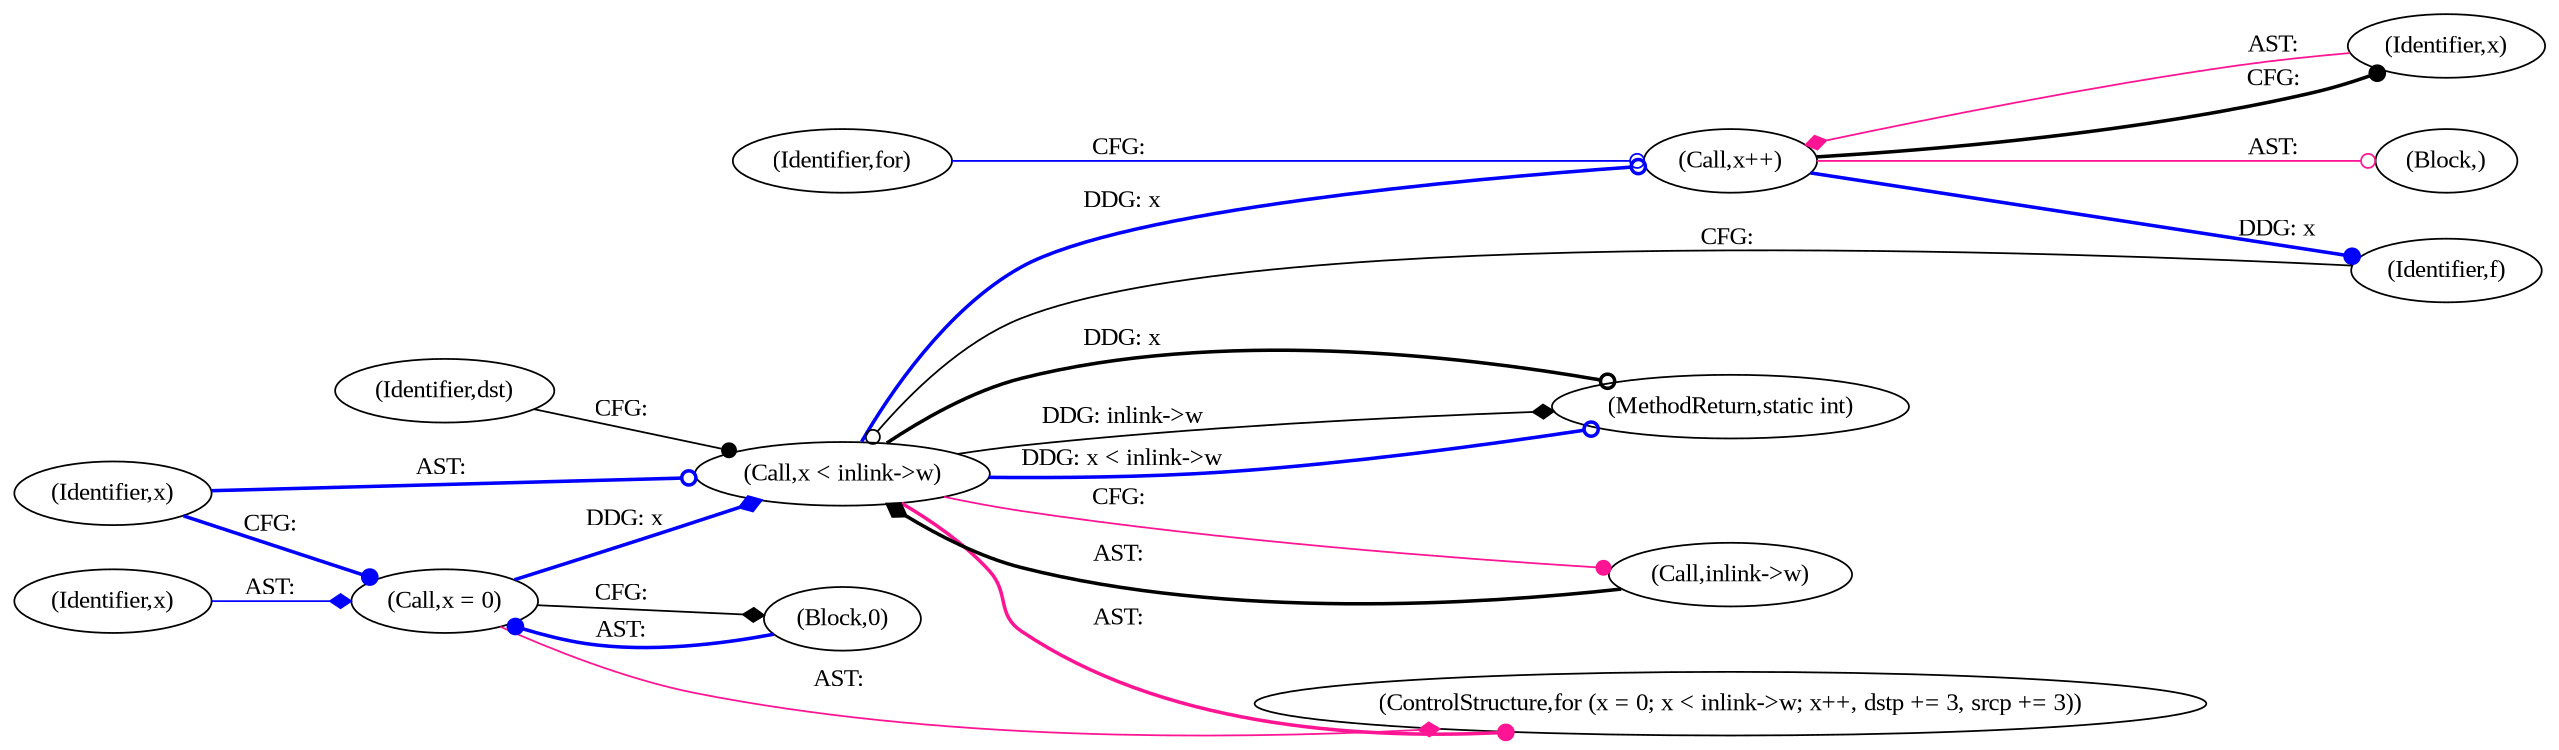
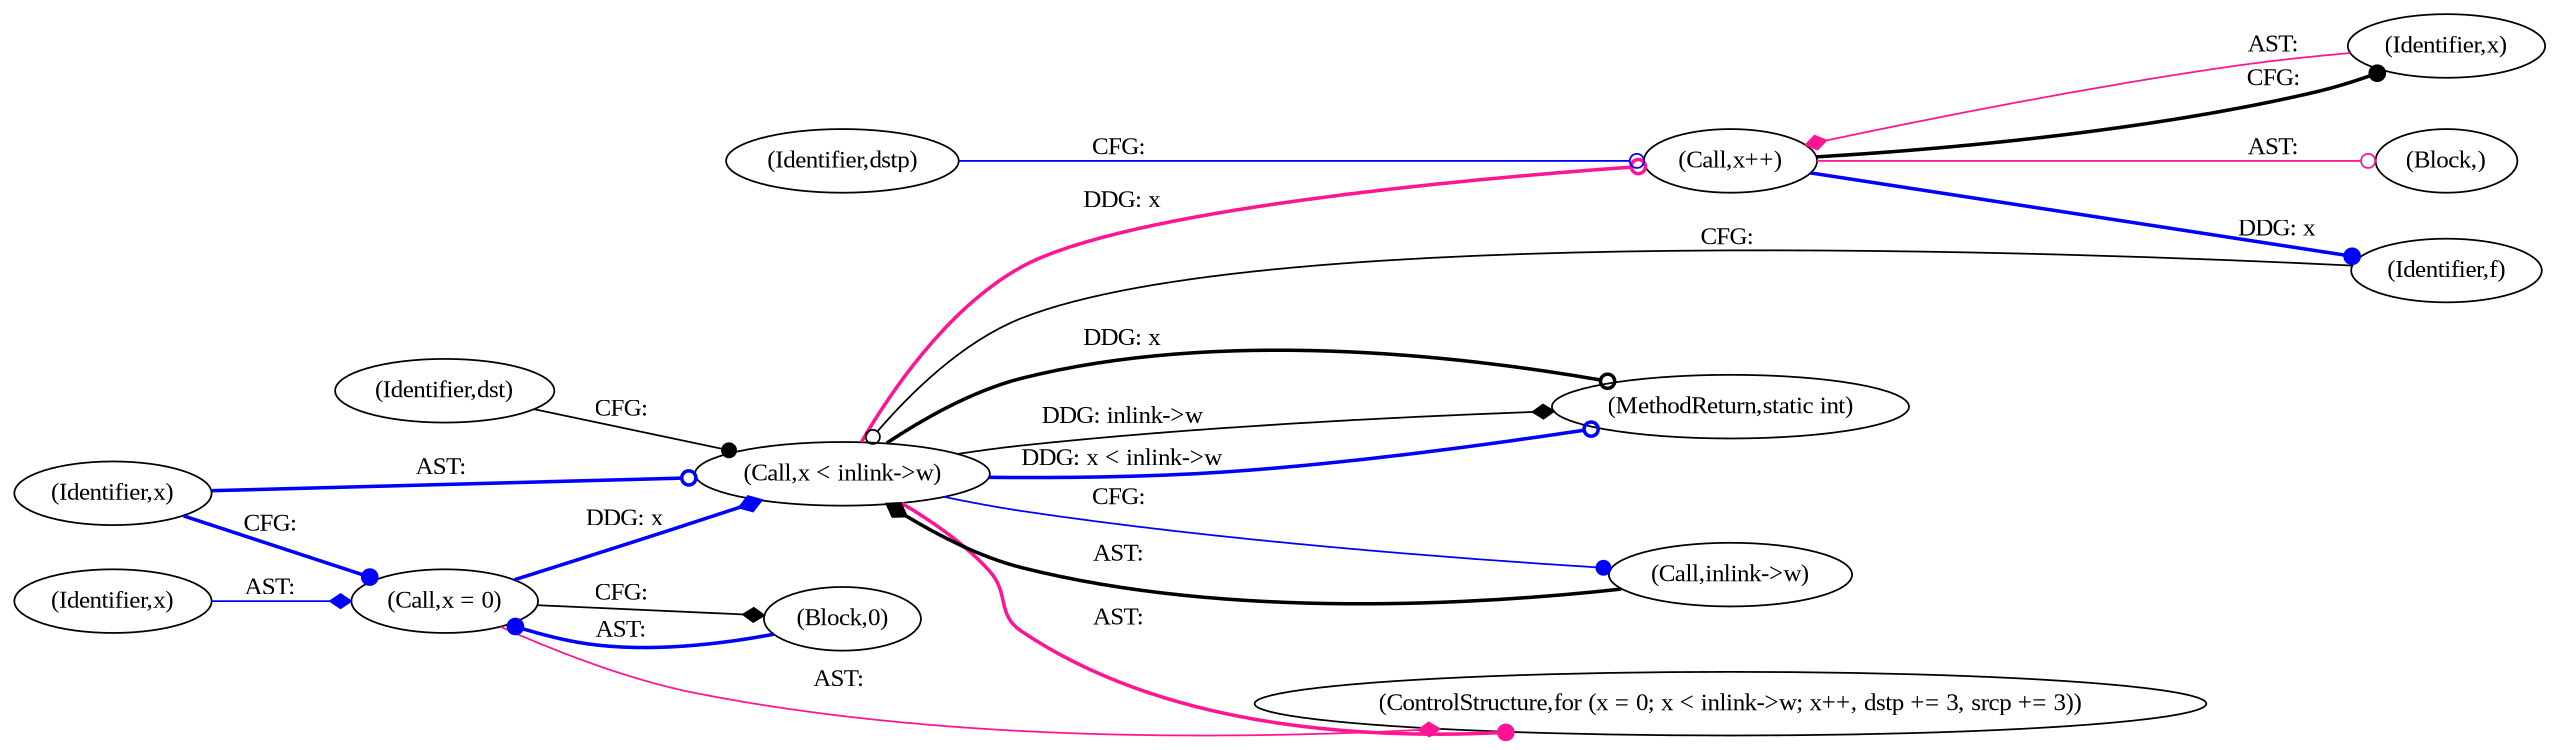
node "(Identifier,for)": label "(Identifier,for)" -> "(Identifier,dstp)"
edge "(Call,x < inlink->w)" -> "(Call,x++)": color blue -> deeppink
edge "(Call,x < inlink->w)" -> "(Call,inlink->w)": color deeppink -> blue
